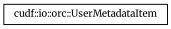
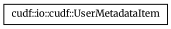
node "cudf::io::orc::UserMetadataItem": label "cudf::io::orc::UserMetadataItem" -> "cudf::io::cudf::UserMetadataItem"
